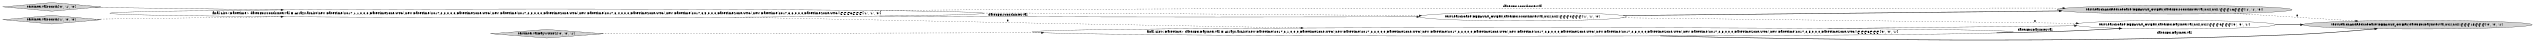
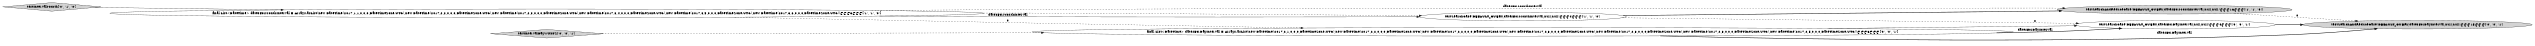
node "testIntervalMonth['1', '0', '0']": removed
